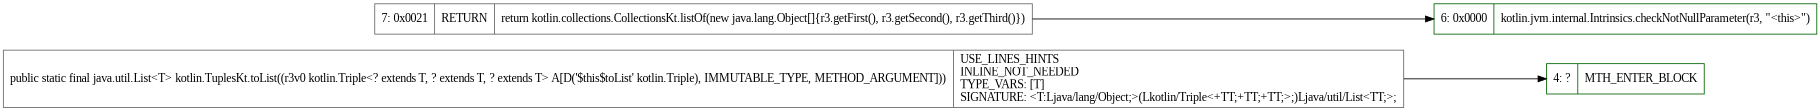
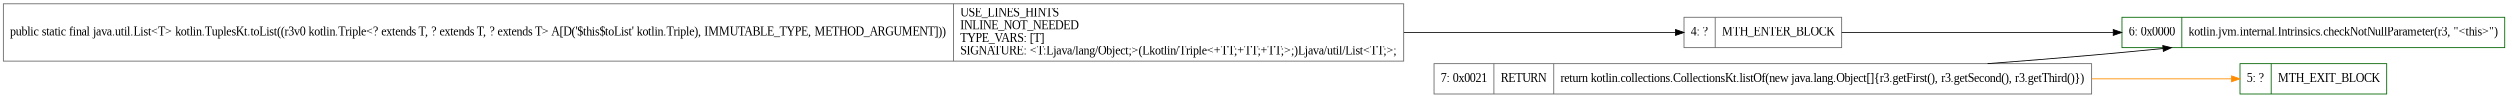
edge "4: ?" -> "6: 0x0000": added
node "4: ?": color darkgreen -> gray40
node "5: ?": added
